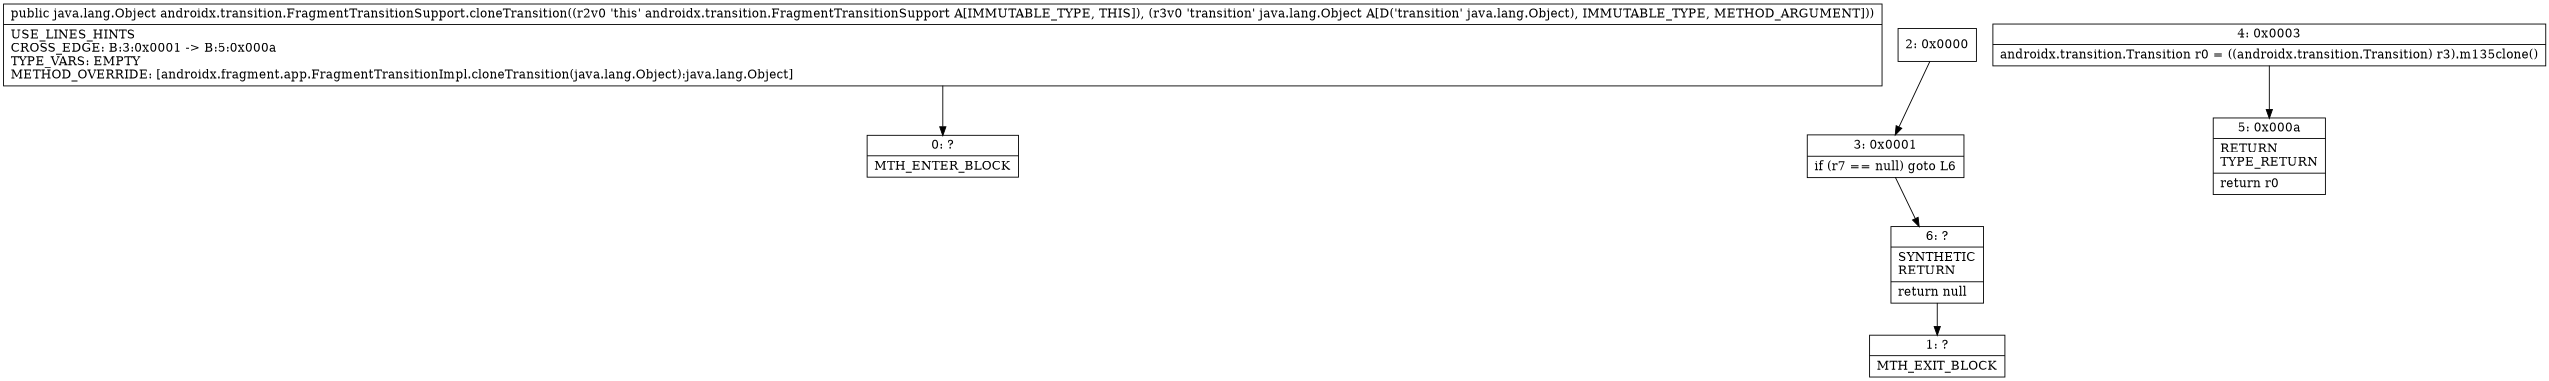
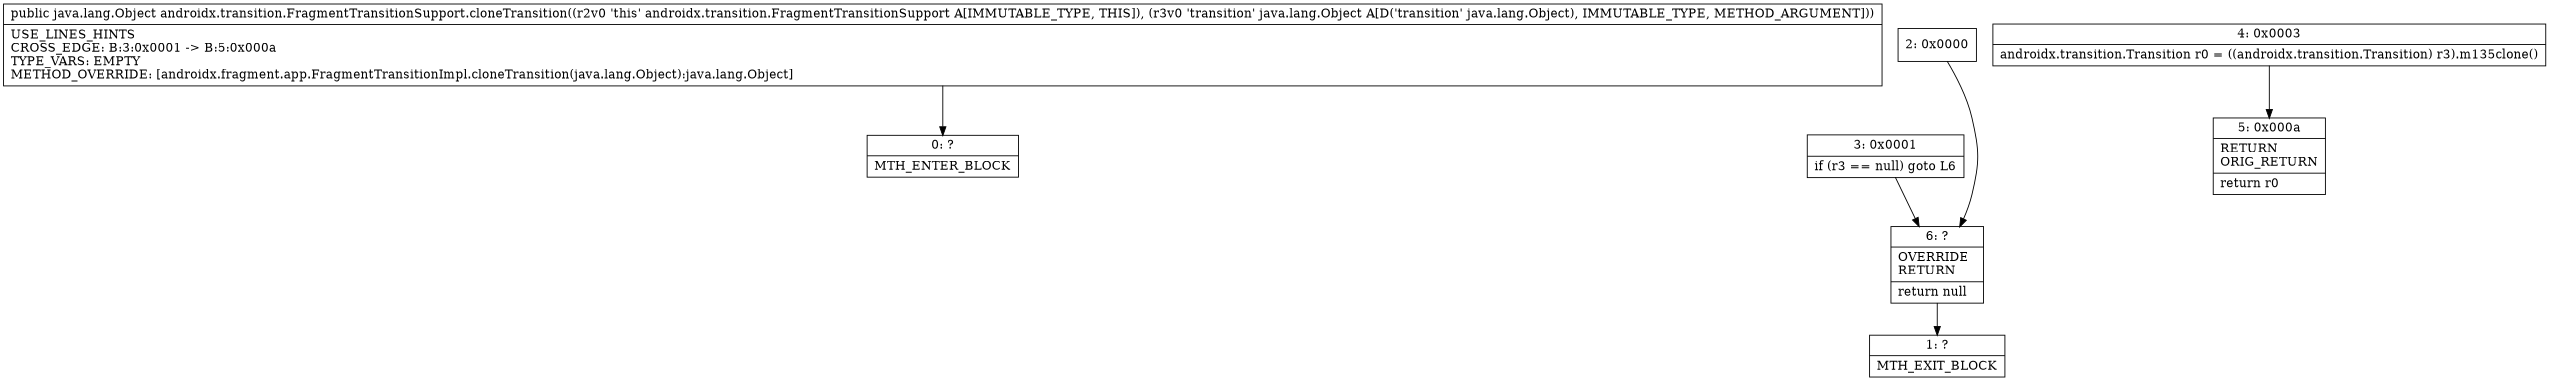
edge "2: 0x0000" -> "3: 0x0001": now "2: 0x0000" -> "6: ?"
node "5: 0x000a": text "TYPE_RETURN" -> "ORIG_RETURN"
node "3: 0x0001": text "if (r7 == null) goto L6" -> "if (r3 == null) goto L6"
node "6: ?": text "SYNTHETIC" -> "OVERRIDE"
